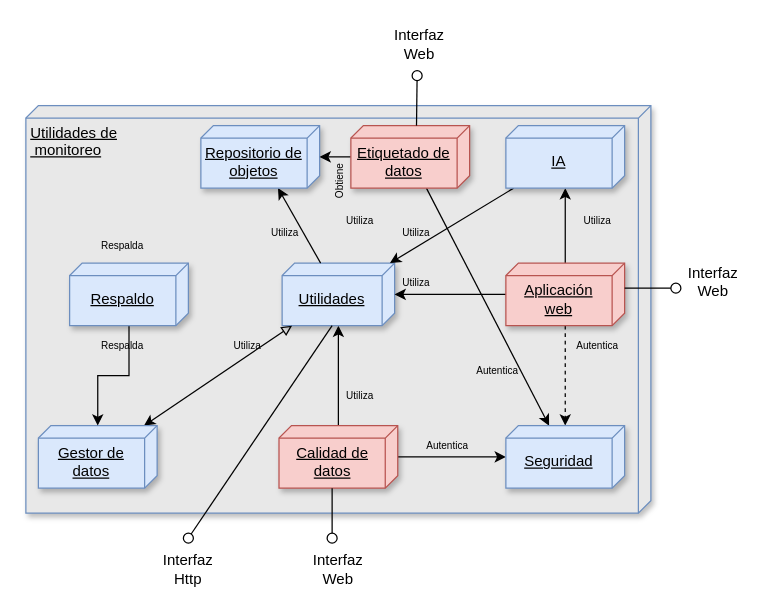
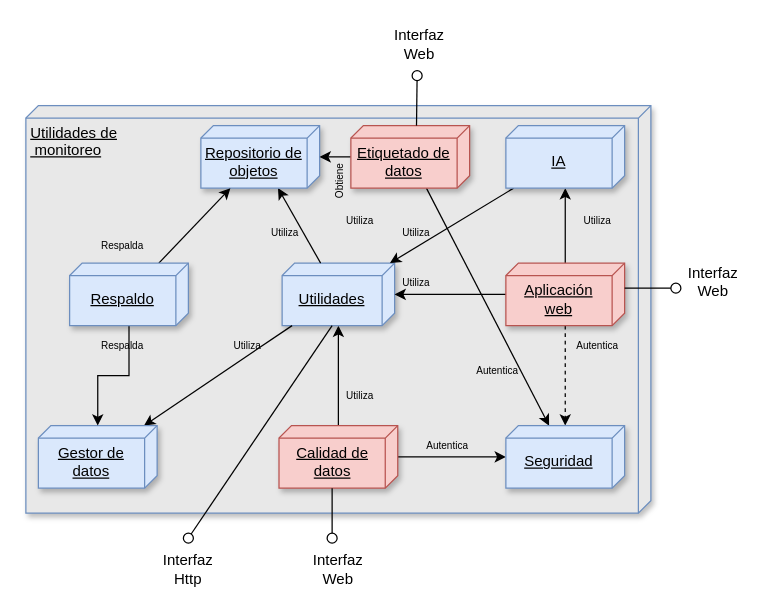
edge "Respaldo" -> "Repositorio de objetos": added
edge "Utilidades" -- "Gestor de datos": arrowhead block -> none
